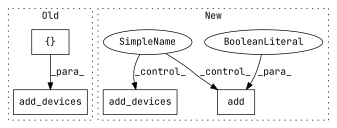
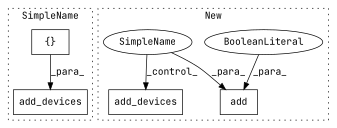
cluster "Old": label "Old" -> "SimpleName"
edge "SimpleName" -> "add": label "_control_" -> "_para_"
